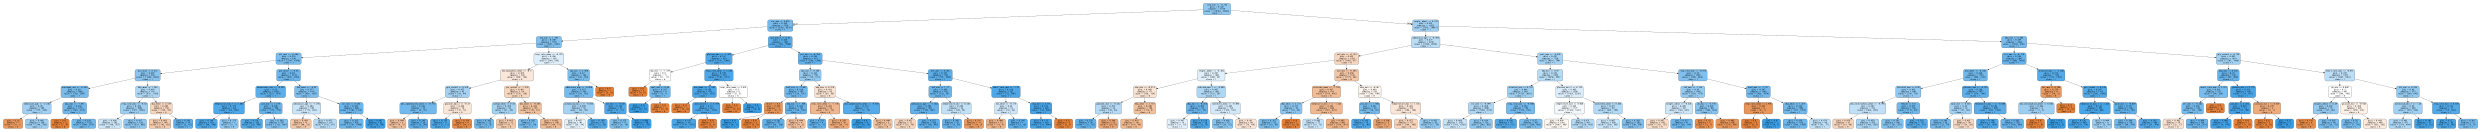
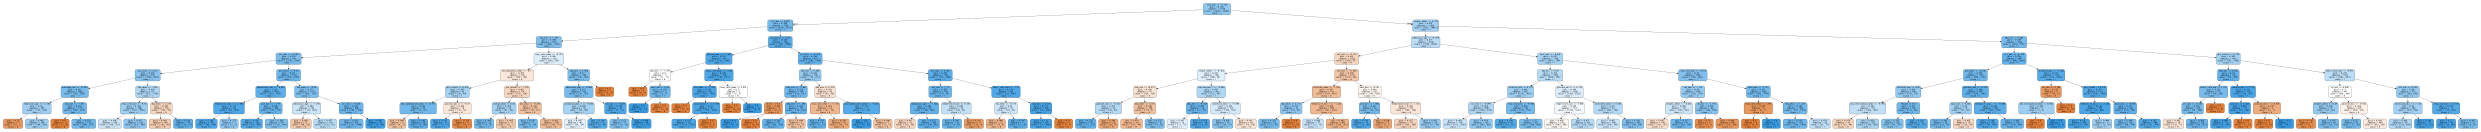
node "gini = 0.375 samples = 8 value = [4, 12] class = 1": added
